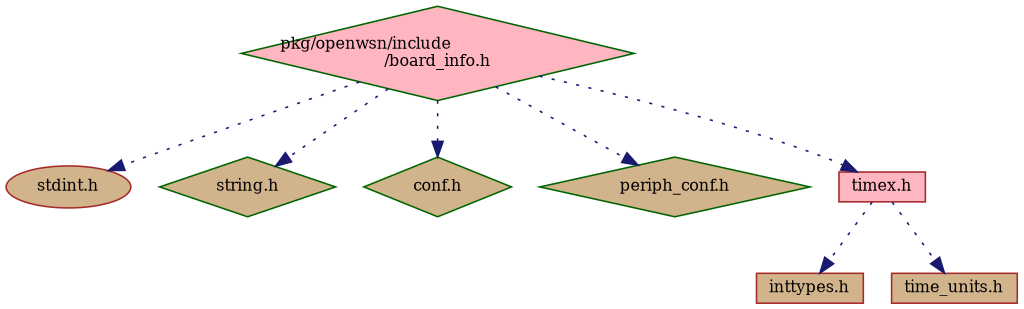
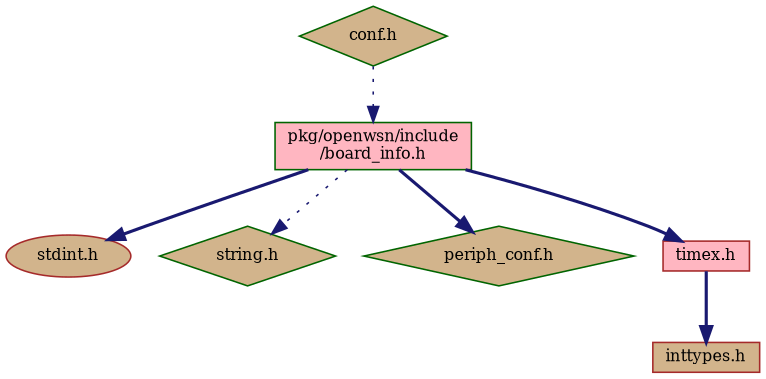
node "pkg/openwsn/include /board_info.h": shape diamond -> box
edge "pkg/openwsn/include /board_info.h" -> "timex.h": style dotted -> bold
edge "pkg/openwsn/include /board_info.h" -> "conf.h": reversed
edge "pkg/openwsn/include /board_info.h" -> "periph_conf.h": style dotted -> bold
edge "pkg/openwsn/include /board_info.h" -> "stdint.h": style dotted -> bold
edge "timex.h" -> "inttypes.h": style dotted -> bold
node "time_units.h": removed
